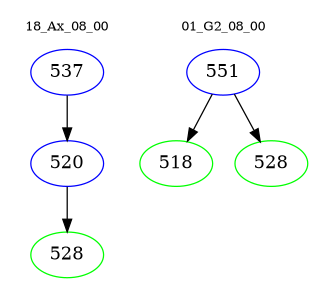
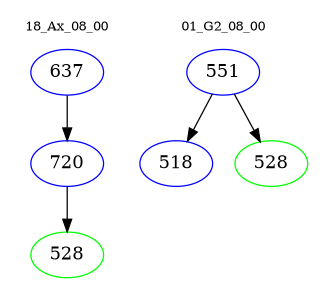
node "537": label "537" -> "637"
node "520": label "520" -> "720"
node "518": color green -> blue
